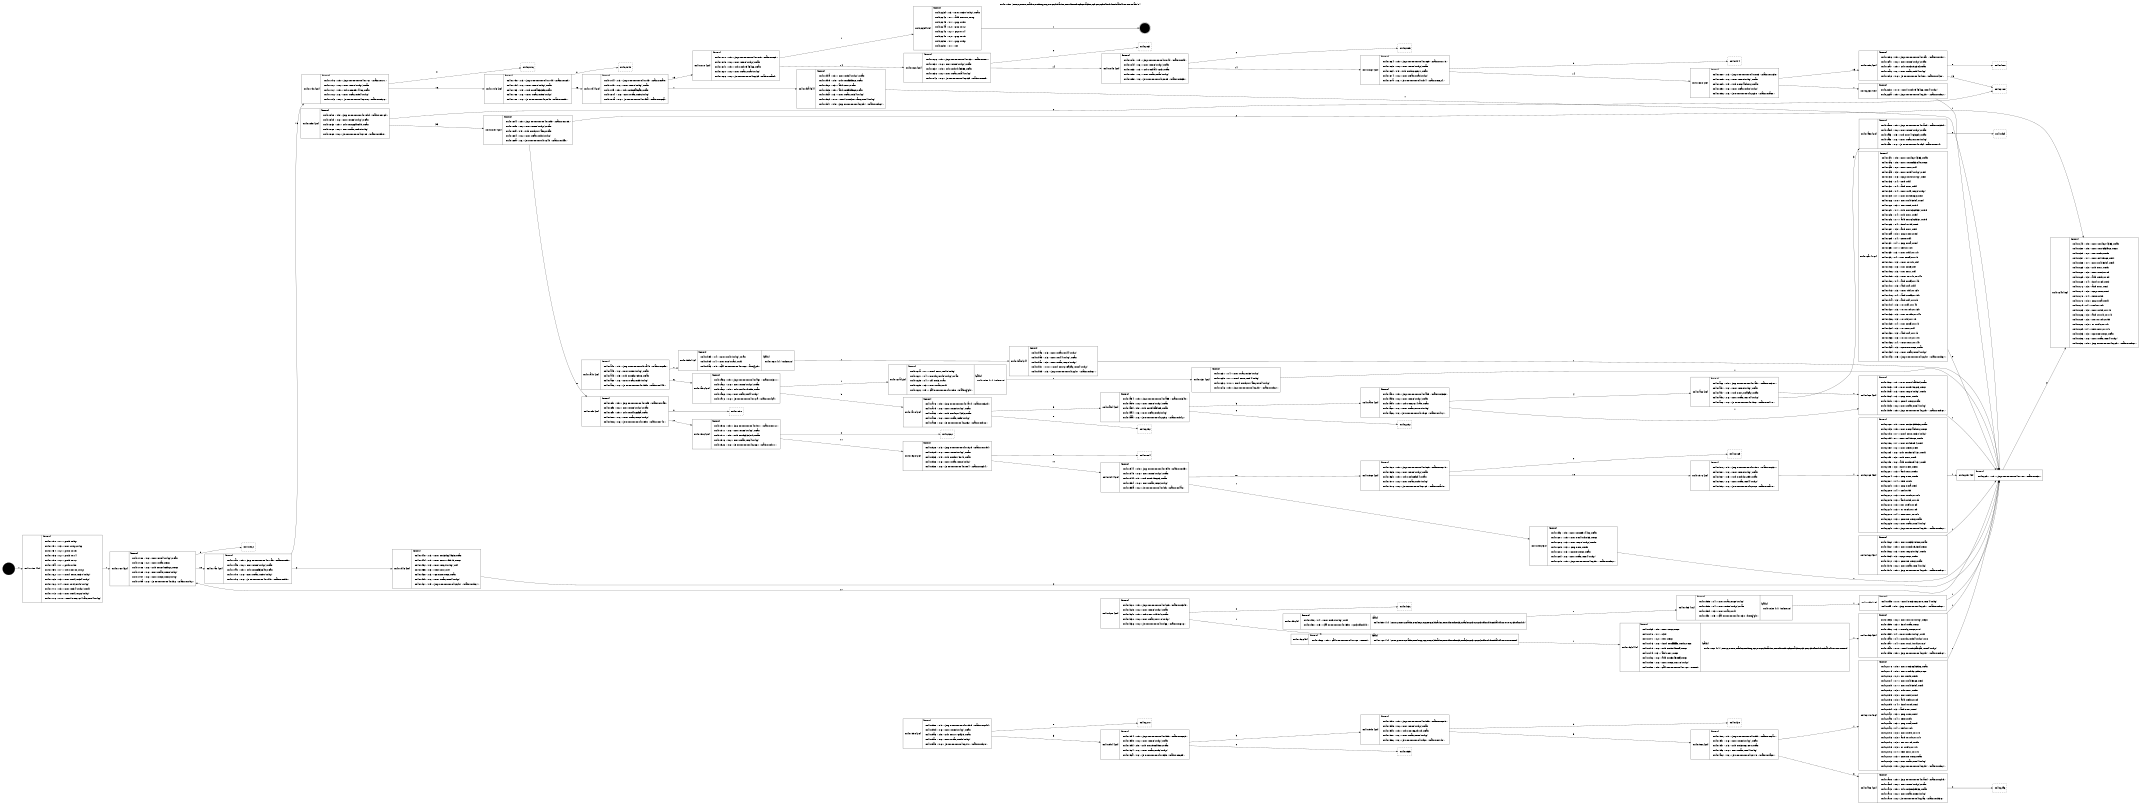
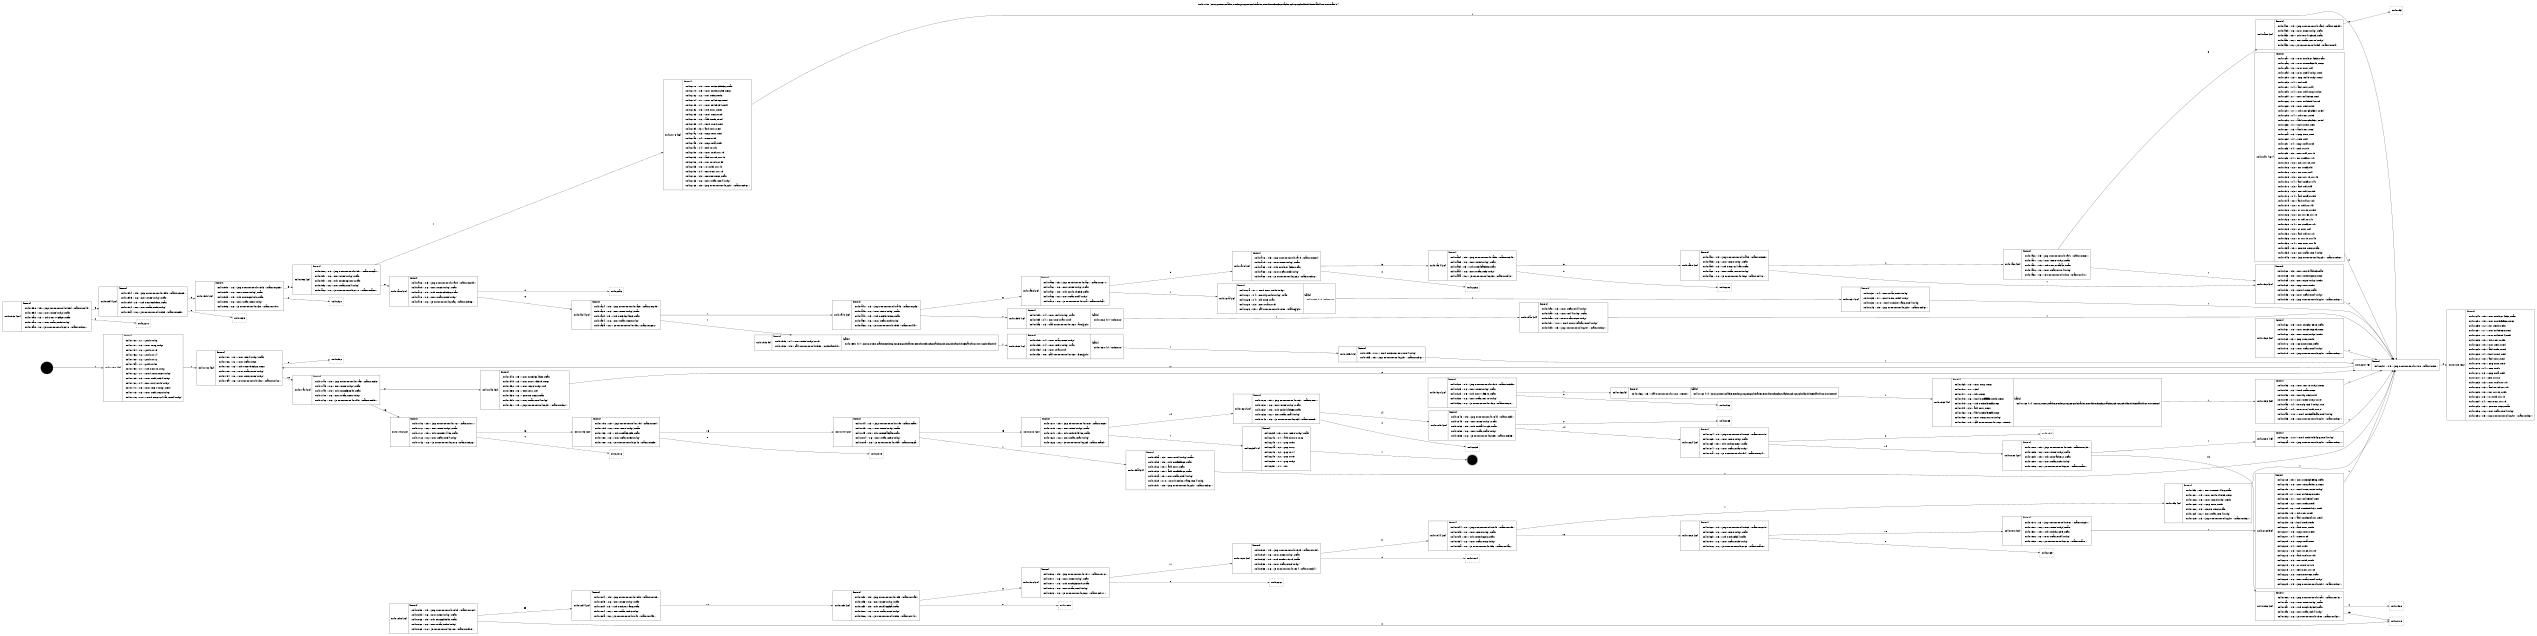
edge "0x4018d4 [28]" -> "0x401c4b [86]": removed, label "2"
node "0x401a24 [28]": added
